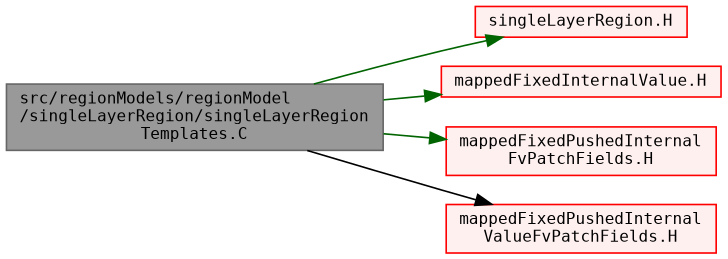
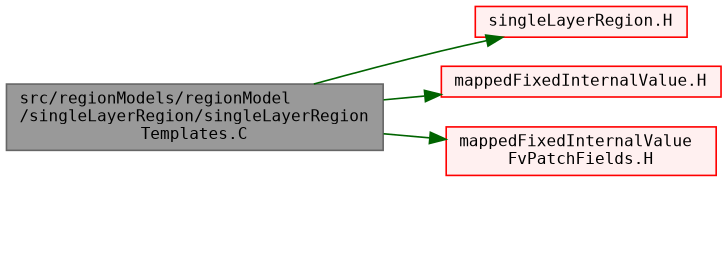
node "mappedFixedPushedInternal FvPatchFields.H": label "mappedFixedPushedInternal FvPatchFields.H" -> "mappedFixedInternalValue FvPatchFields.H"
node "mappedFixedPushedInternal ValueFvPatchFields.H": removed
